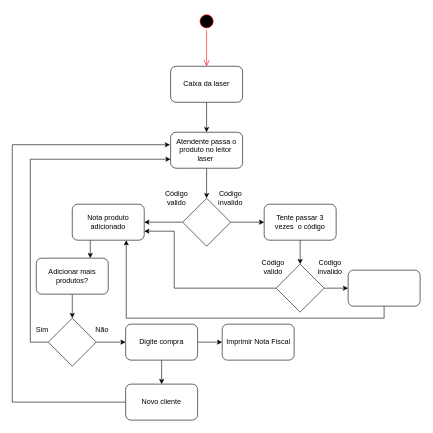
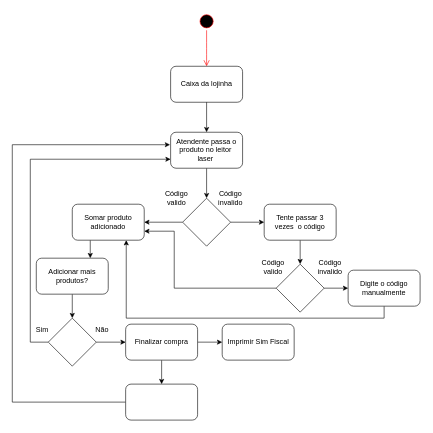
node "Caixa da laser": label "Caixa da laser" -> "Caixa da lojinha"
node "Nota produto adicionado": label "Nota produto adicionado" -> "Somar produto adicionado"
node "Digite o código manualmente": added
node "Digite compra": label "Digite compra" -> "Finalizar compra"
node "Imprimir Nota Fiscal": label "Imprimir Nota Fiscal" -> "Imprimir Sim Fiscal"
node "Novo cliente": removed
